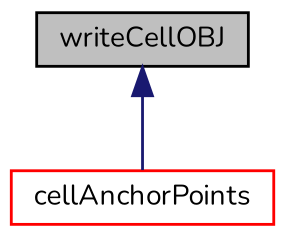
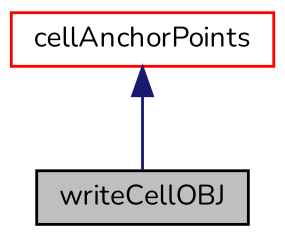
edge "cellAnchorPoints" -> "writeCellOBJ": reversed
